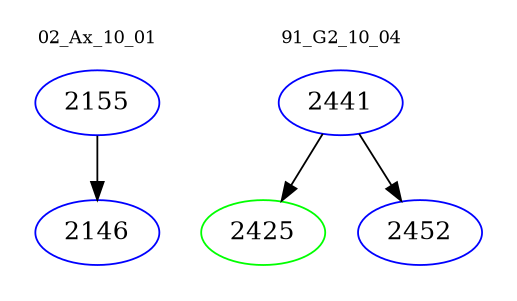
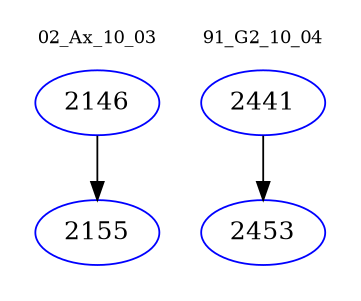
cluster "02_Ax_10_01": label "02_Ax_10_01" -> "02_Ax_10_03"
edge "2155" -> "2146": reversed
node "2425": removed
node "2452": label "2452" -> "2453"
